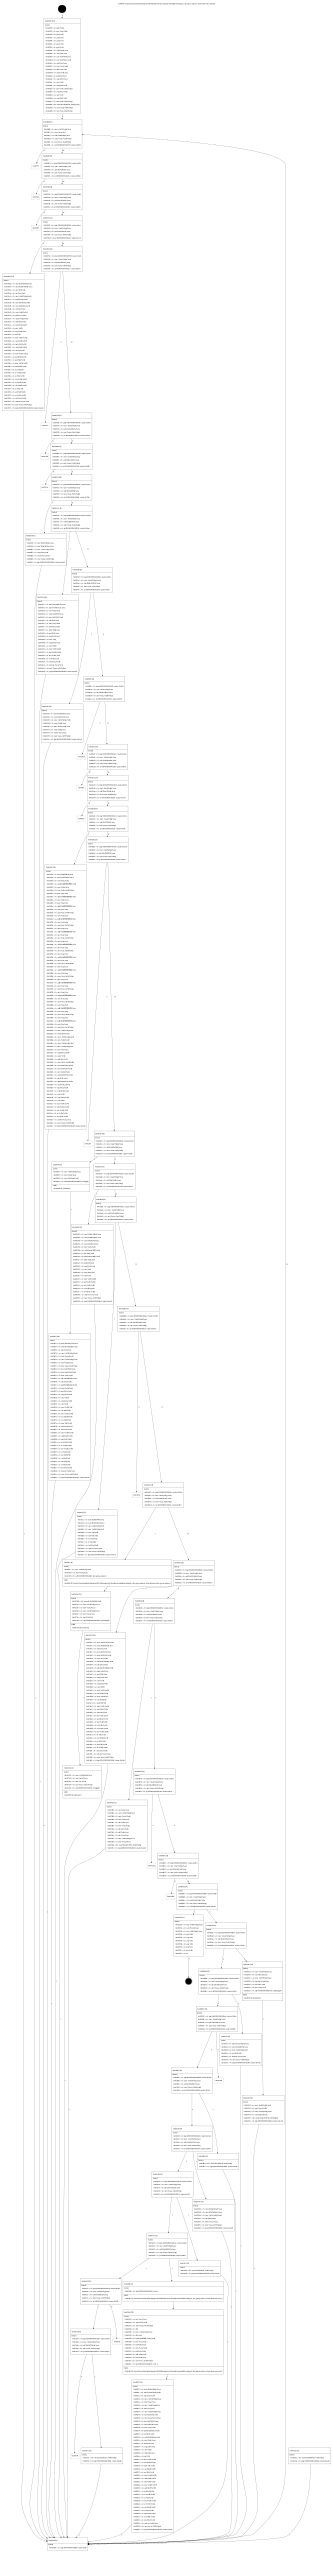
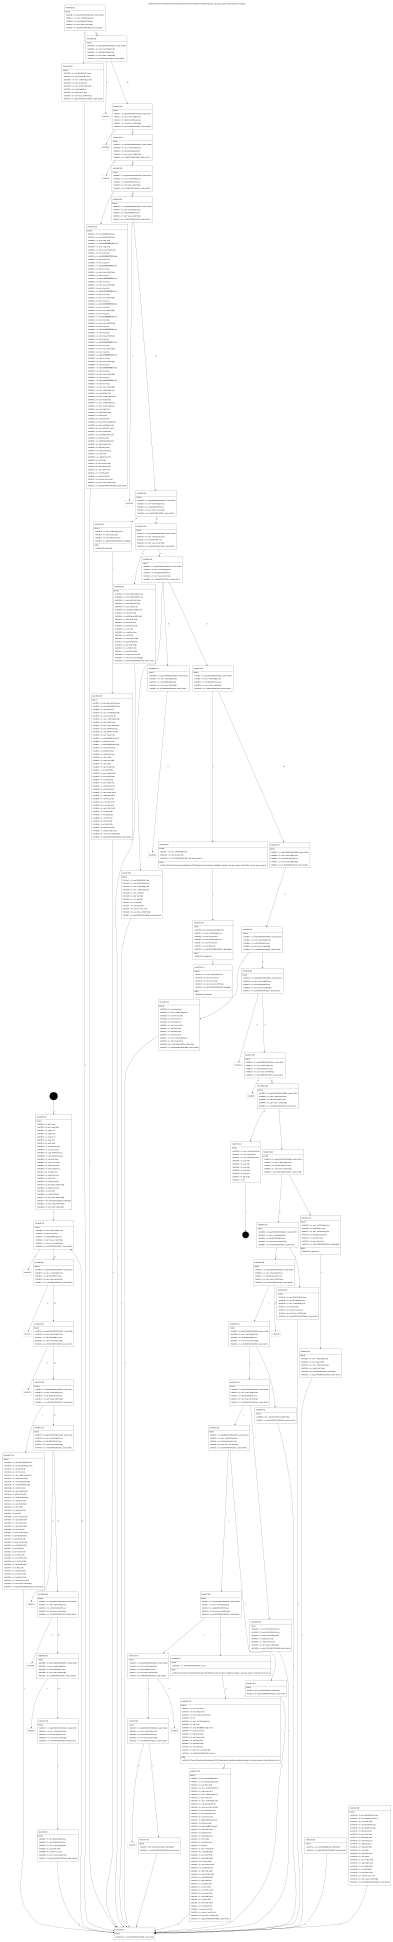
node "0x4019c3 [28]": removed
edge "0x401adb [28]" -> "0x401af7 [28]": now "0x401abf [28]" -> "0x401af7 [28]"
node "0x401e70 [147]": removed
